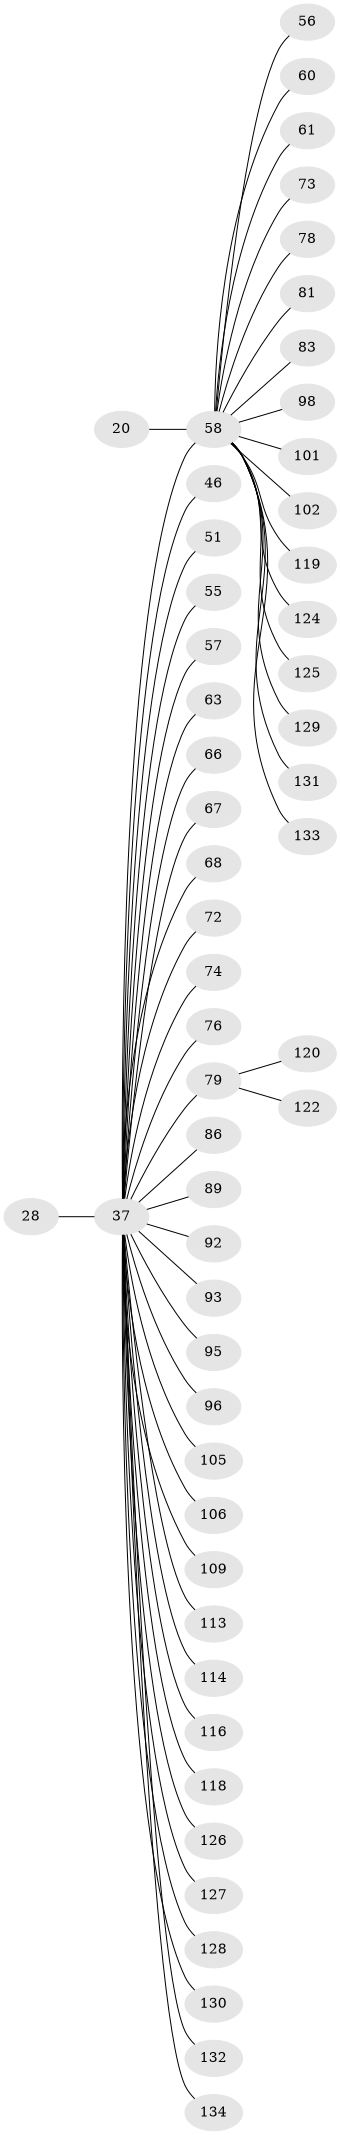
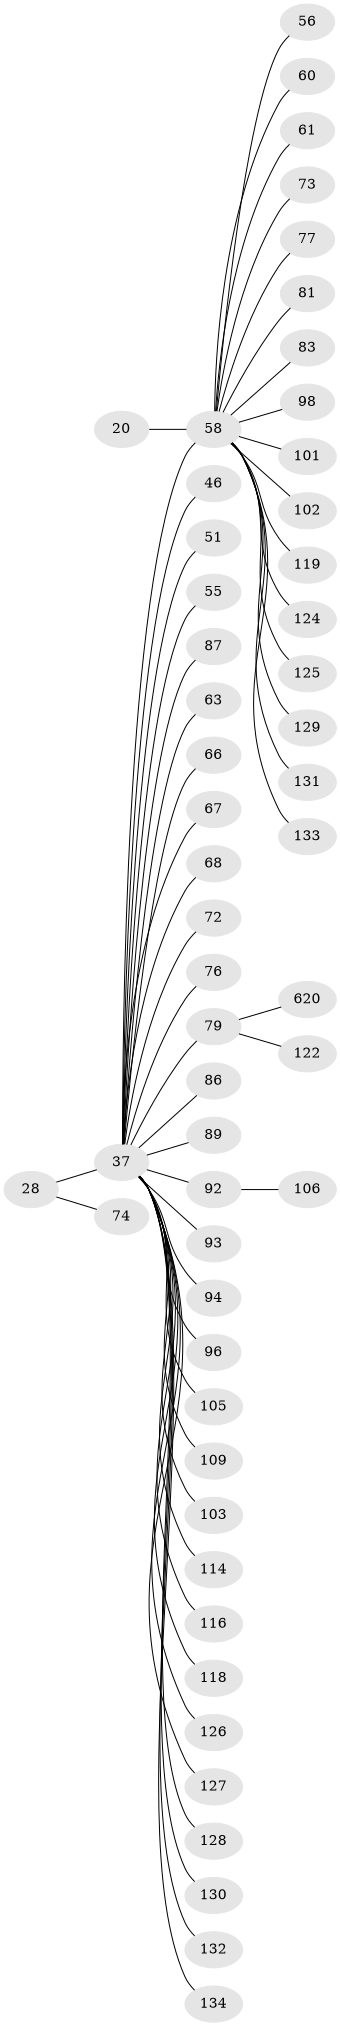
node "78": label "78" -> "77"
node "57": label "57" -> "87"
node "120": label "120" -> "620"
edge "74" -- "37": now "74" -- "28"
node "95": label "95" -> "94"
edge "37" -- "106": now "92" -- "106"
node "113": label "113" -> "103"
